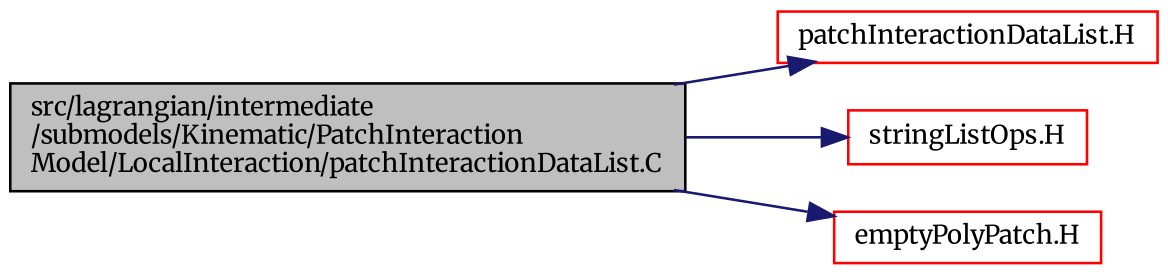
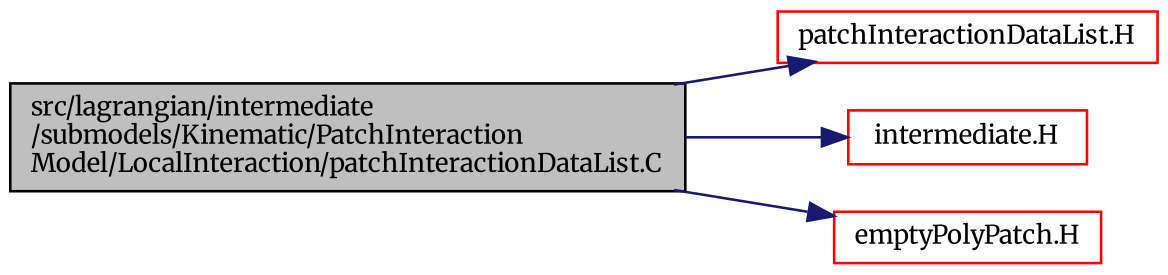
node "stringListOps.H": label "stringListOps.H" -> "intermediate.H"
